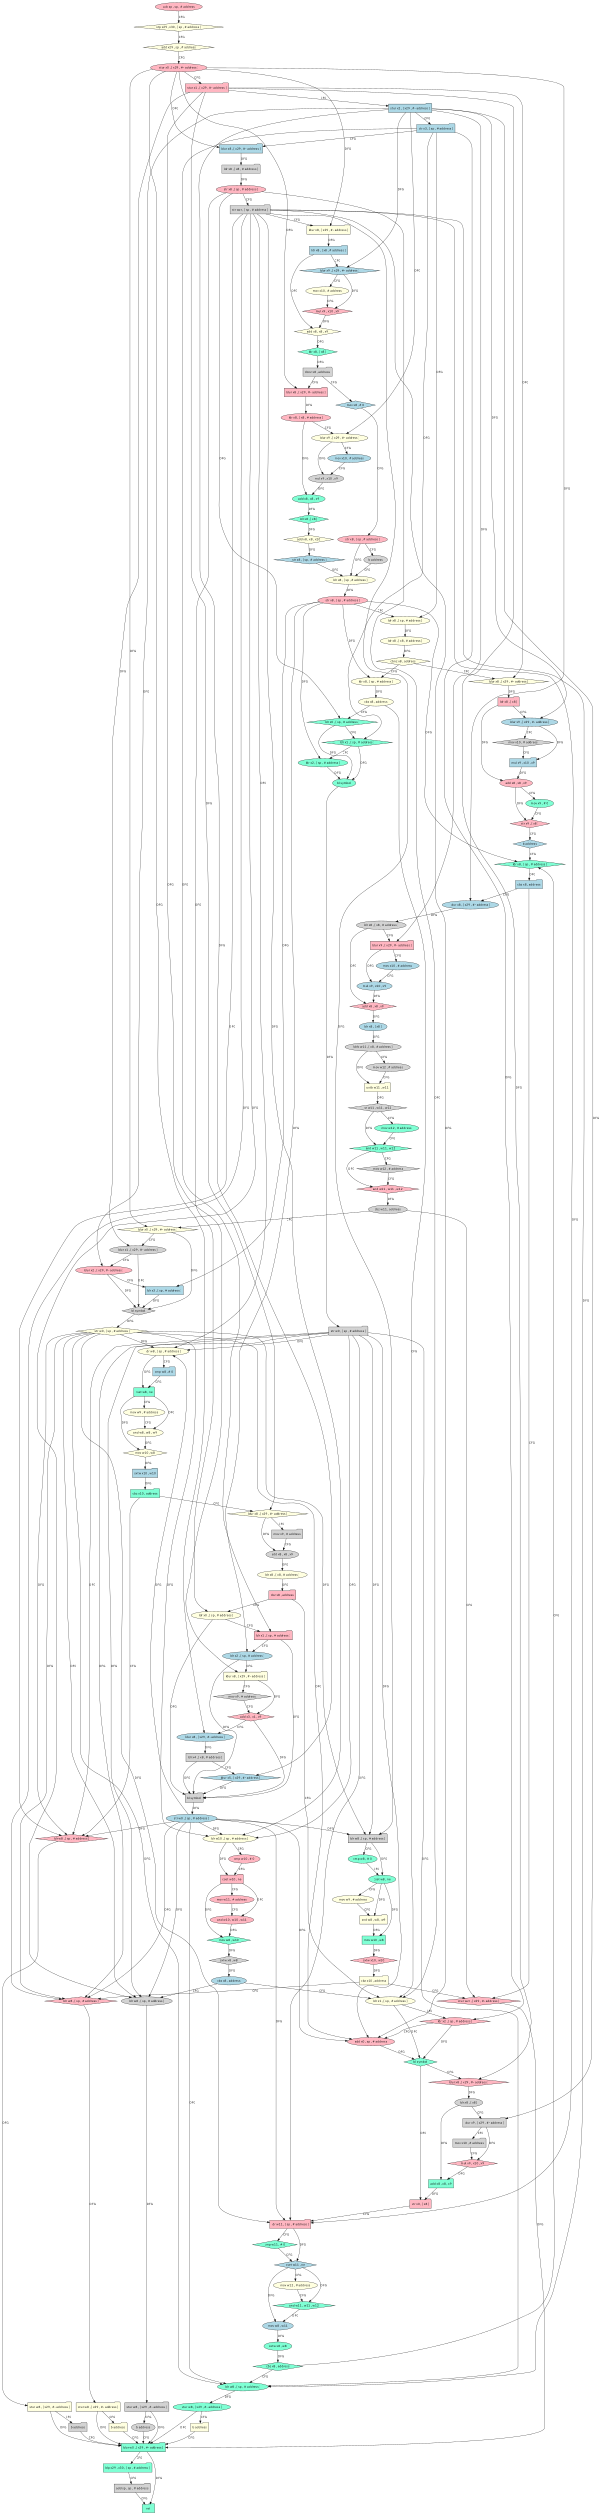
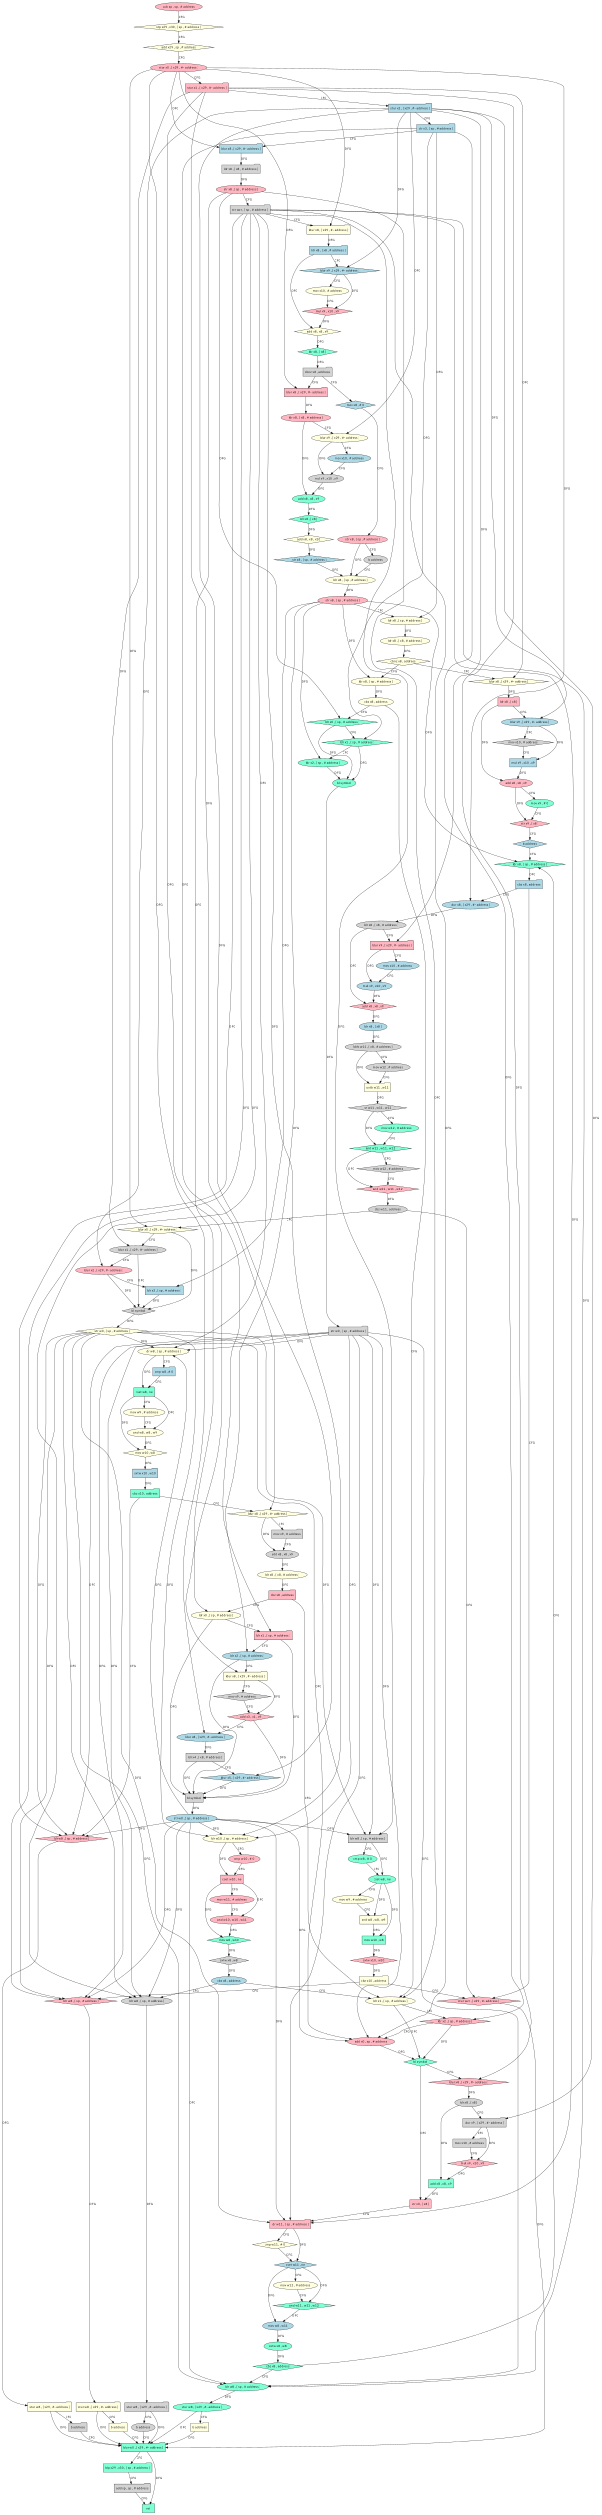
node "cmp w11 , # 0": fillcolor aquamarine -> lightyellow
